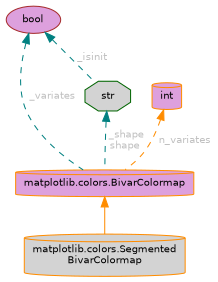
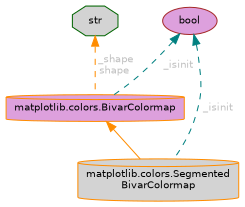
edge "str" -> "bool": now "matplotlib.colors.Segmented BivarColormap" -> "bool"
edge "matplotlib.colors.BivarColormap" -> "bool": label " _variates" -> " _isinit"
node "int": removed
edge "matplotlib.colors.BivarColormap" -> "str": color teal -> darkorange
